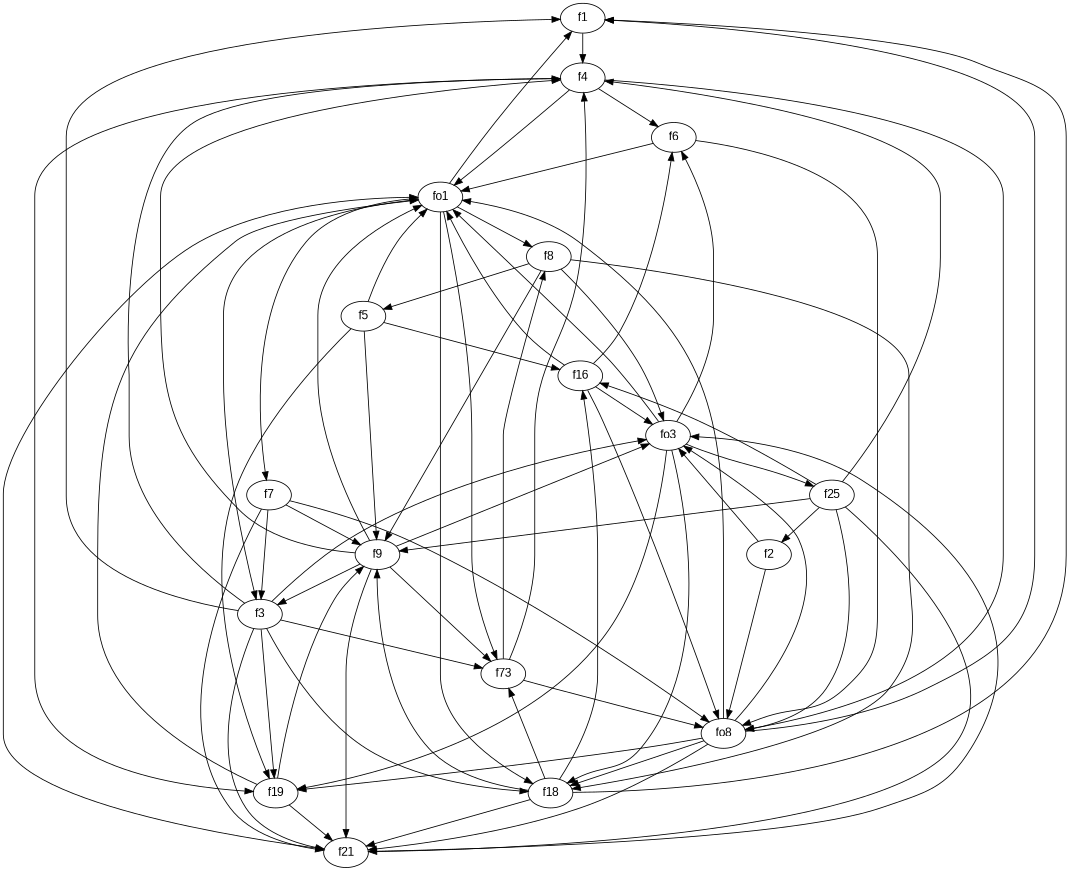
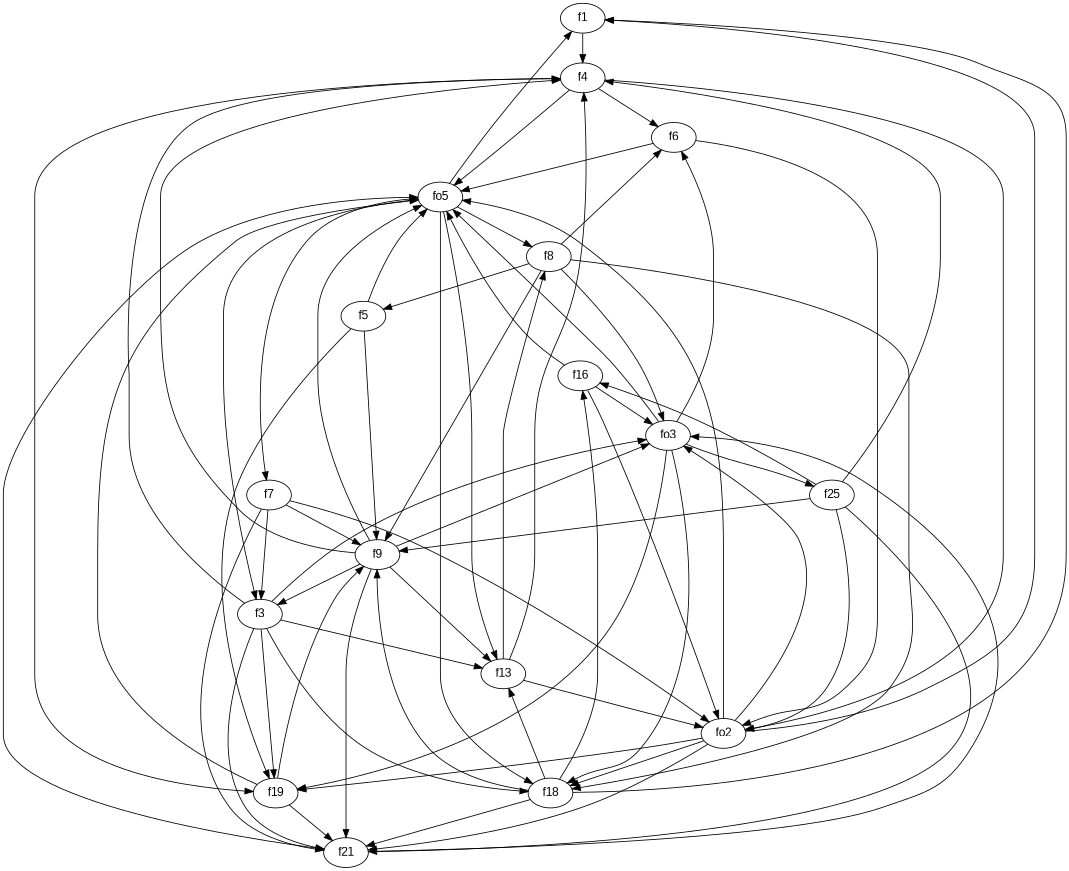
edge "f3" -> "f1": removed
node "fo1": label "fo1" -> "fo5"
edge "f16" -> "f6": now "f8" -> "f6"
edge "f5" -> "f16": removed
node "f2": removed
node "f73": label "f73" -> "f13"
node "fo8": label "fo8" -> "fo2"
